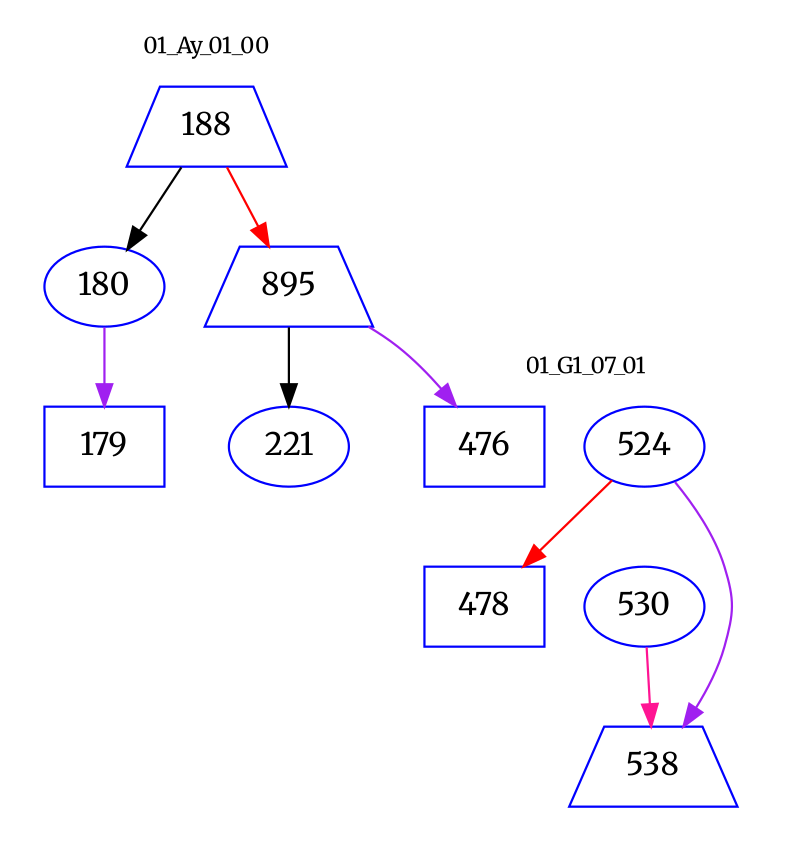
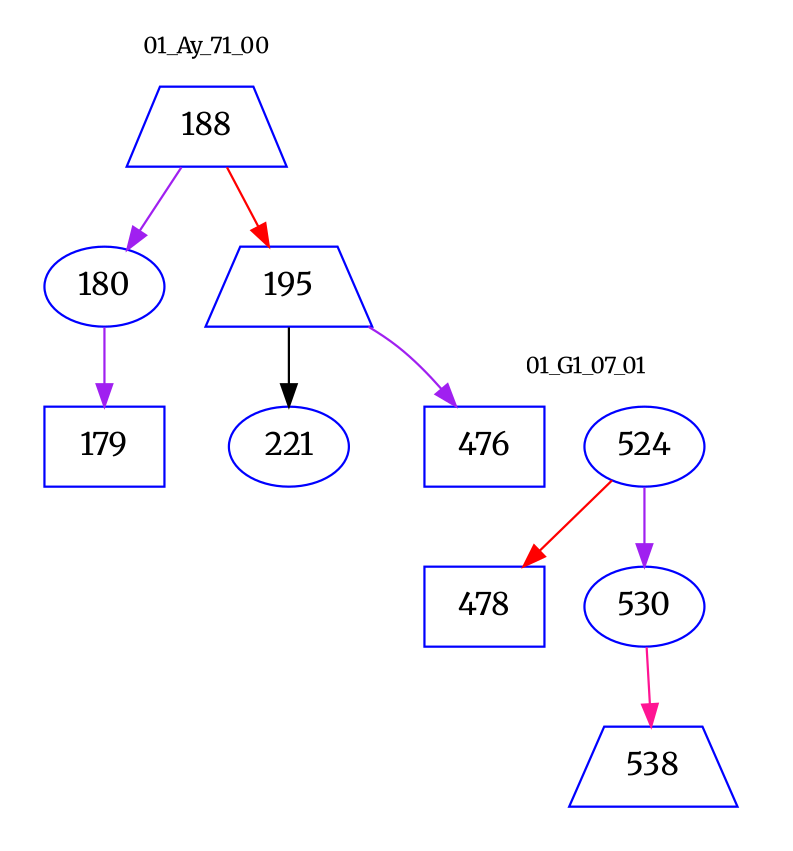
cluster "01_Ay_01_00": label "01_Ay_01_00" -> "01_Ay_71_00"
edge "188" -> "180": color black -> purple
node "895": label "895" -> "195"
edge "524" -> "538": now "524" -> "530"
